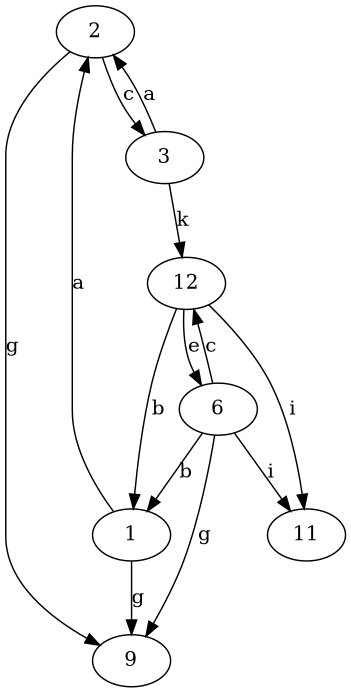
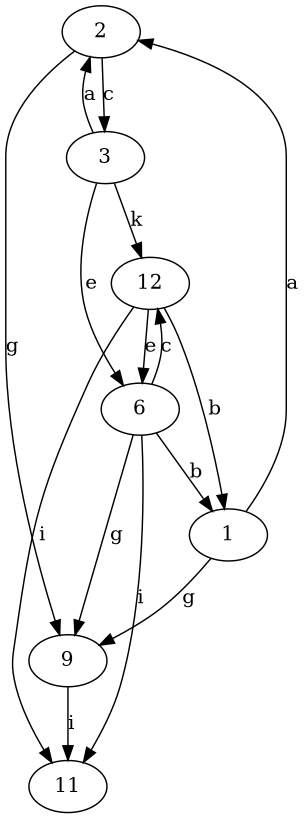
edge "3" -> "6": added, label "e"
edge "9" -> "11": added, label "i"
